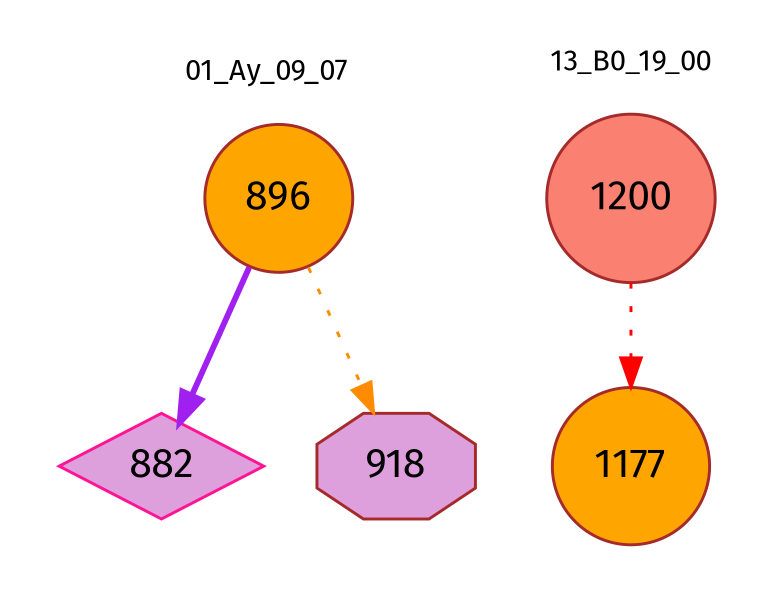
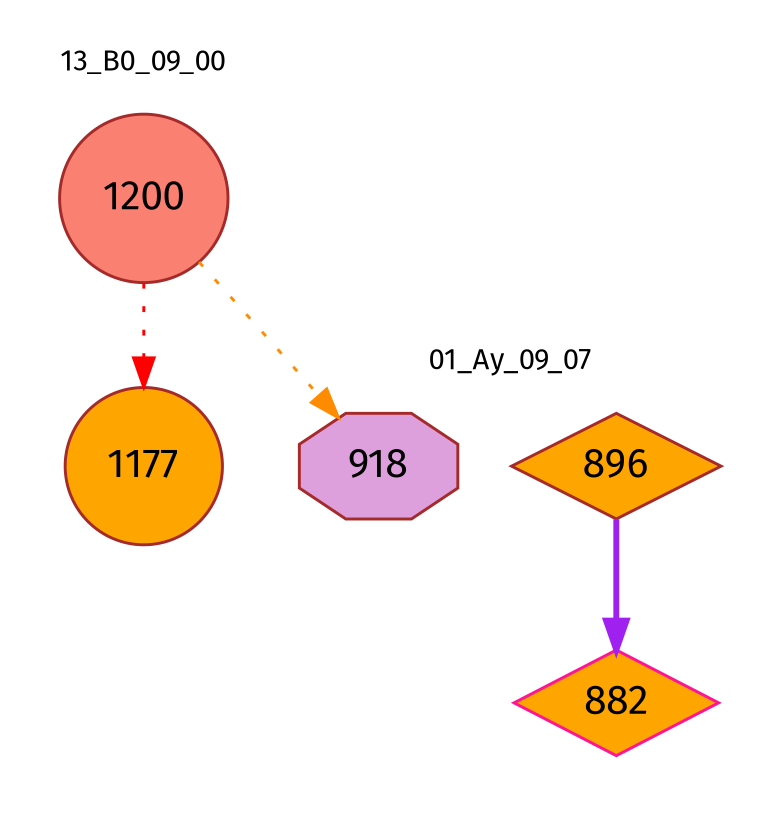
cluster "13_B0_19_00": label "13_B0_19_00" -> "13_B0_09_00"
node "896": shape circle -> diamond
edge "896" -> "918": now "1200" -> "918"
node "882": fillcolor plum -> orange
